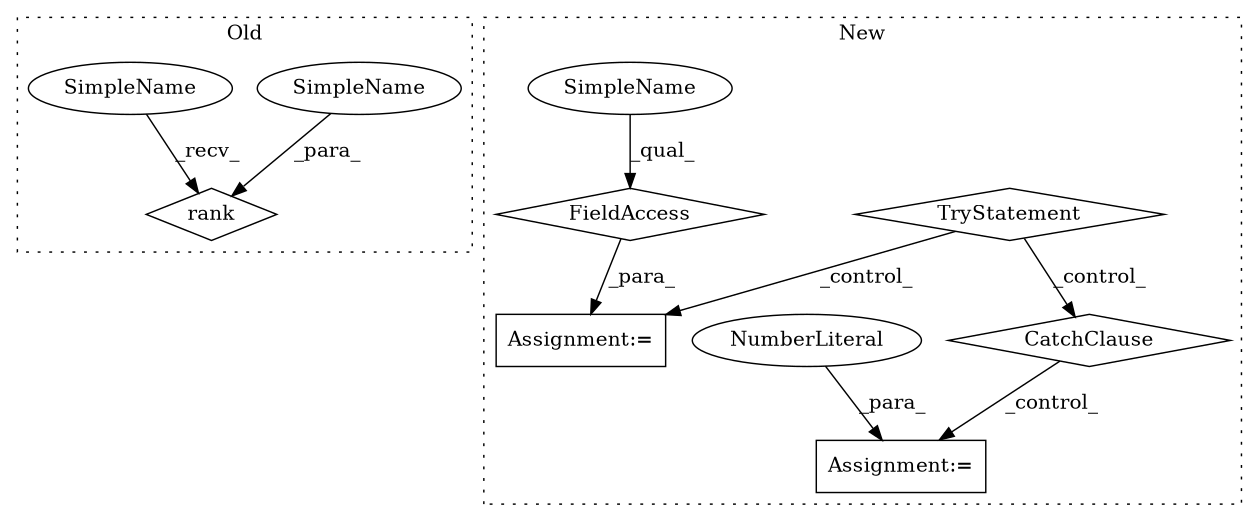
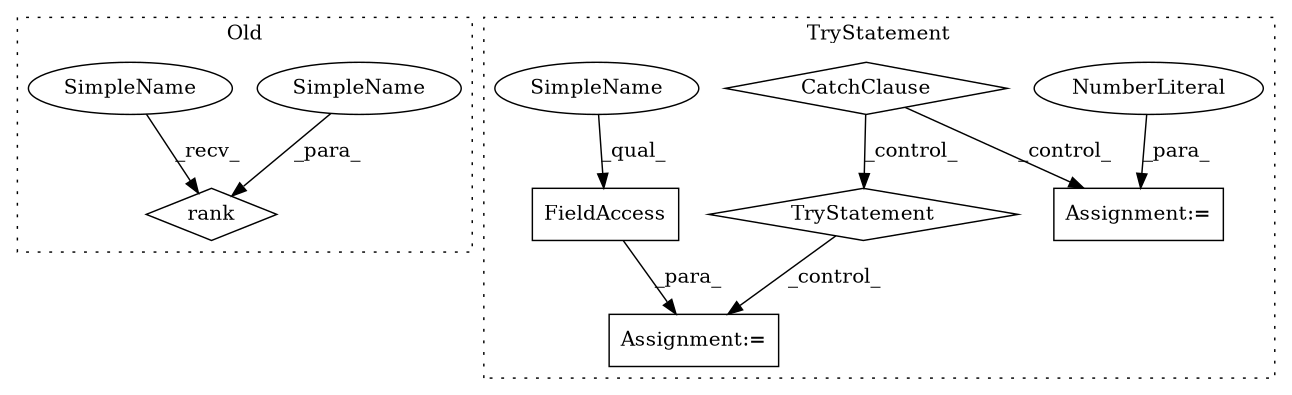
cluster "New": label "New" -> "TryStatement"
node "FieldAccess": shape diamond -> box
edge "TryStatement" -> "CatchClause": reversed
